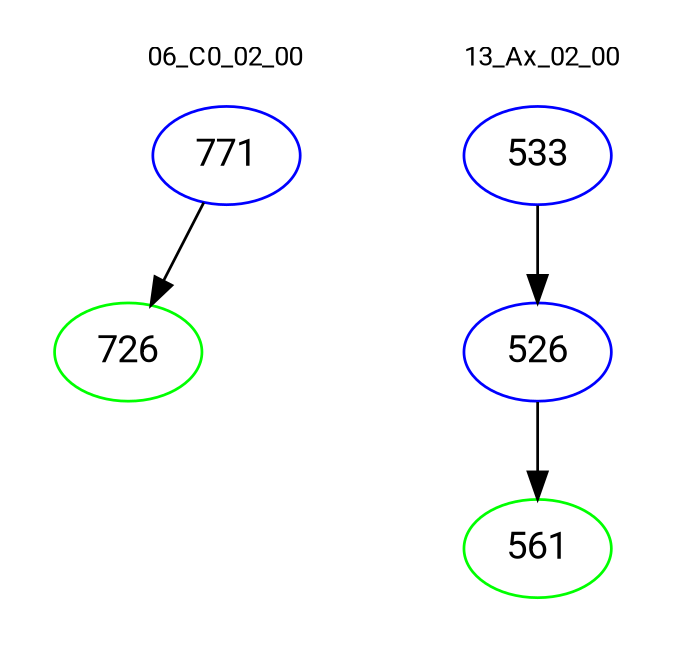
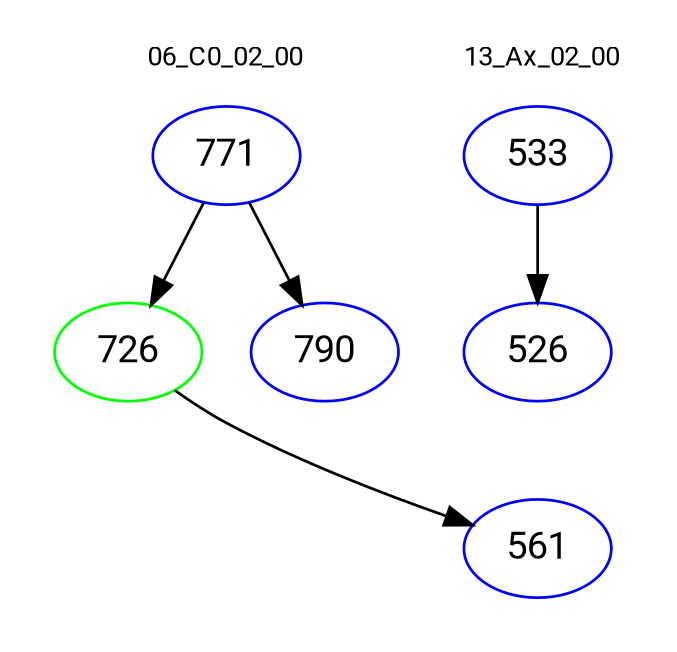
node "790": added
edge "526" -> "561": now "726" -> "561"
node "561": color green -> blue
